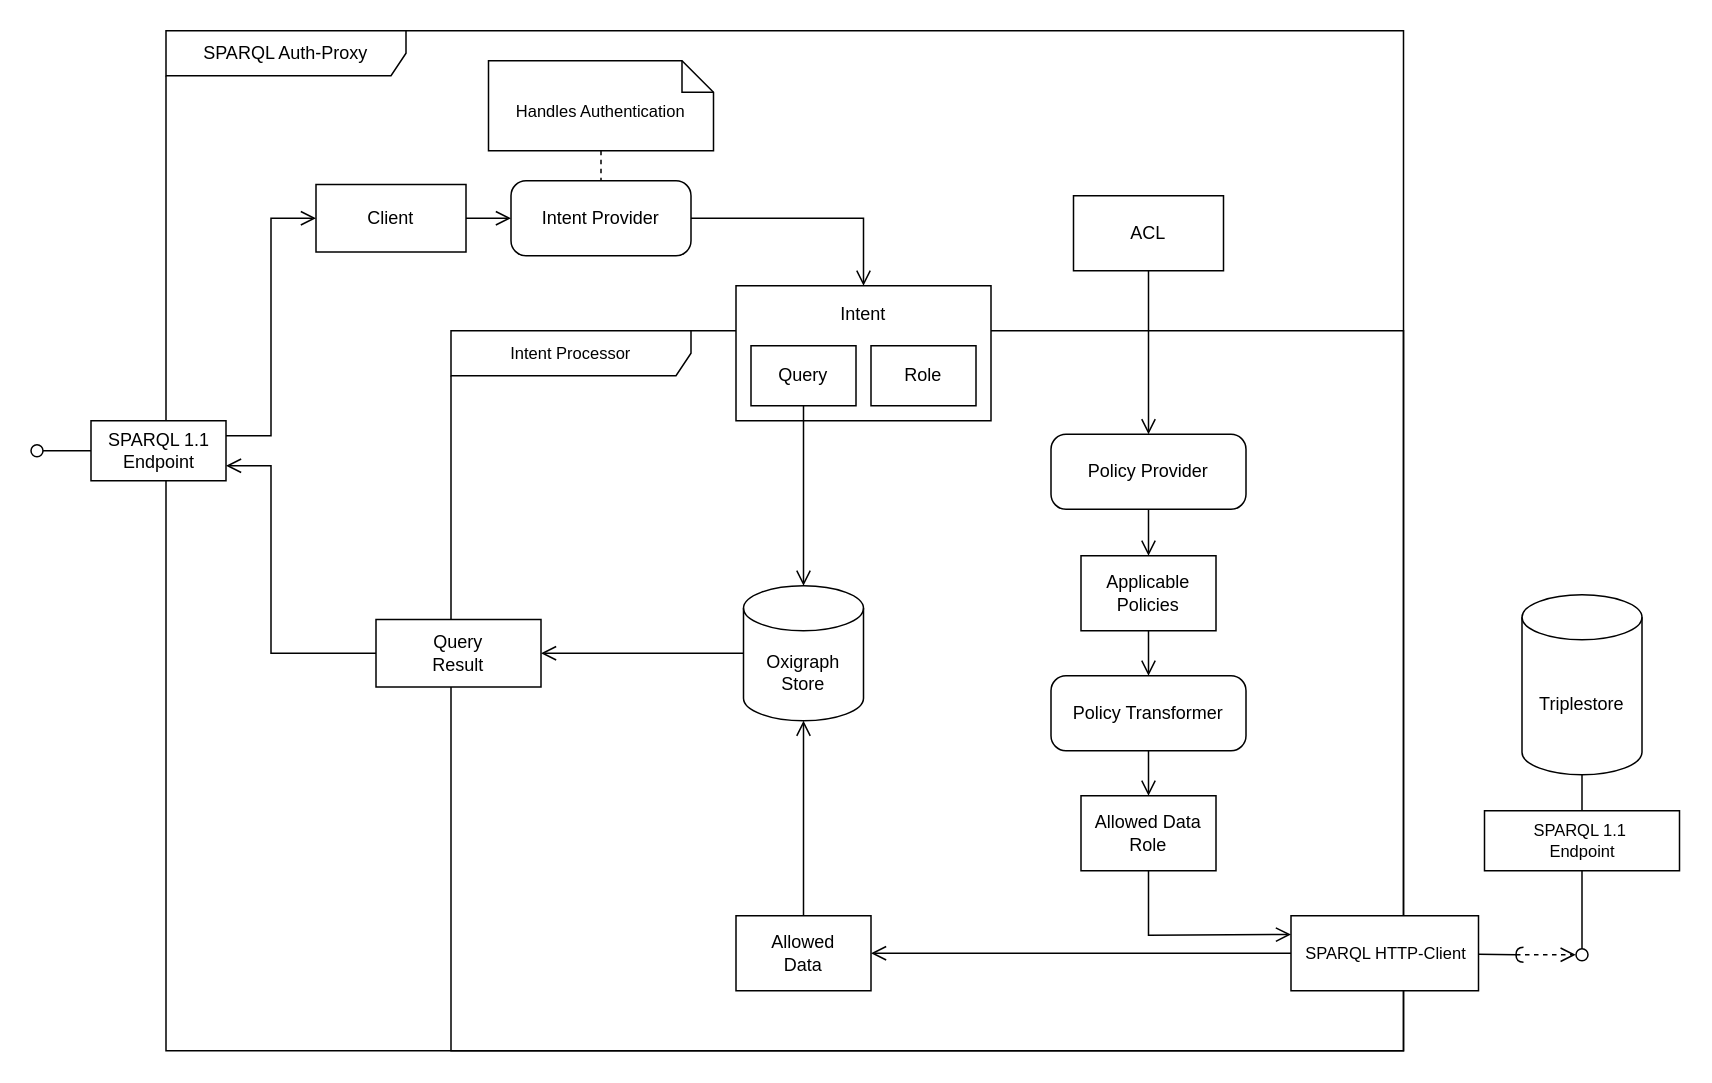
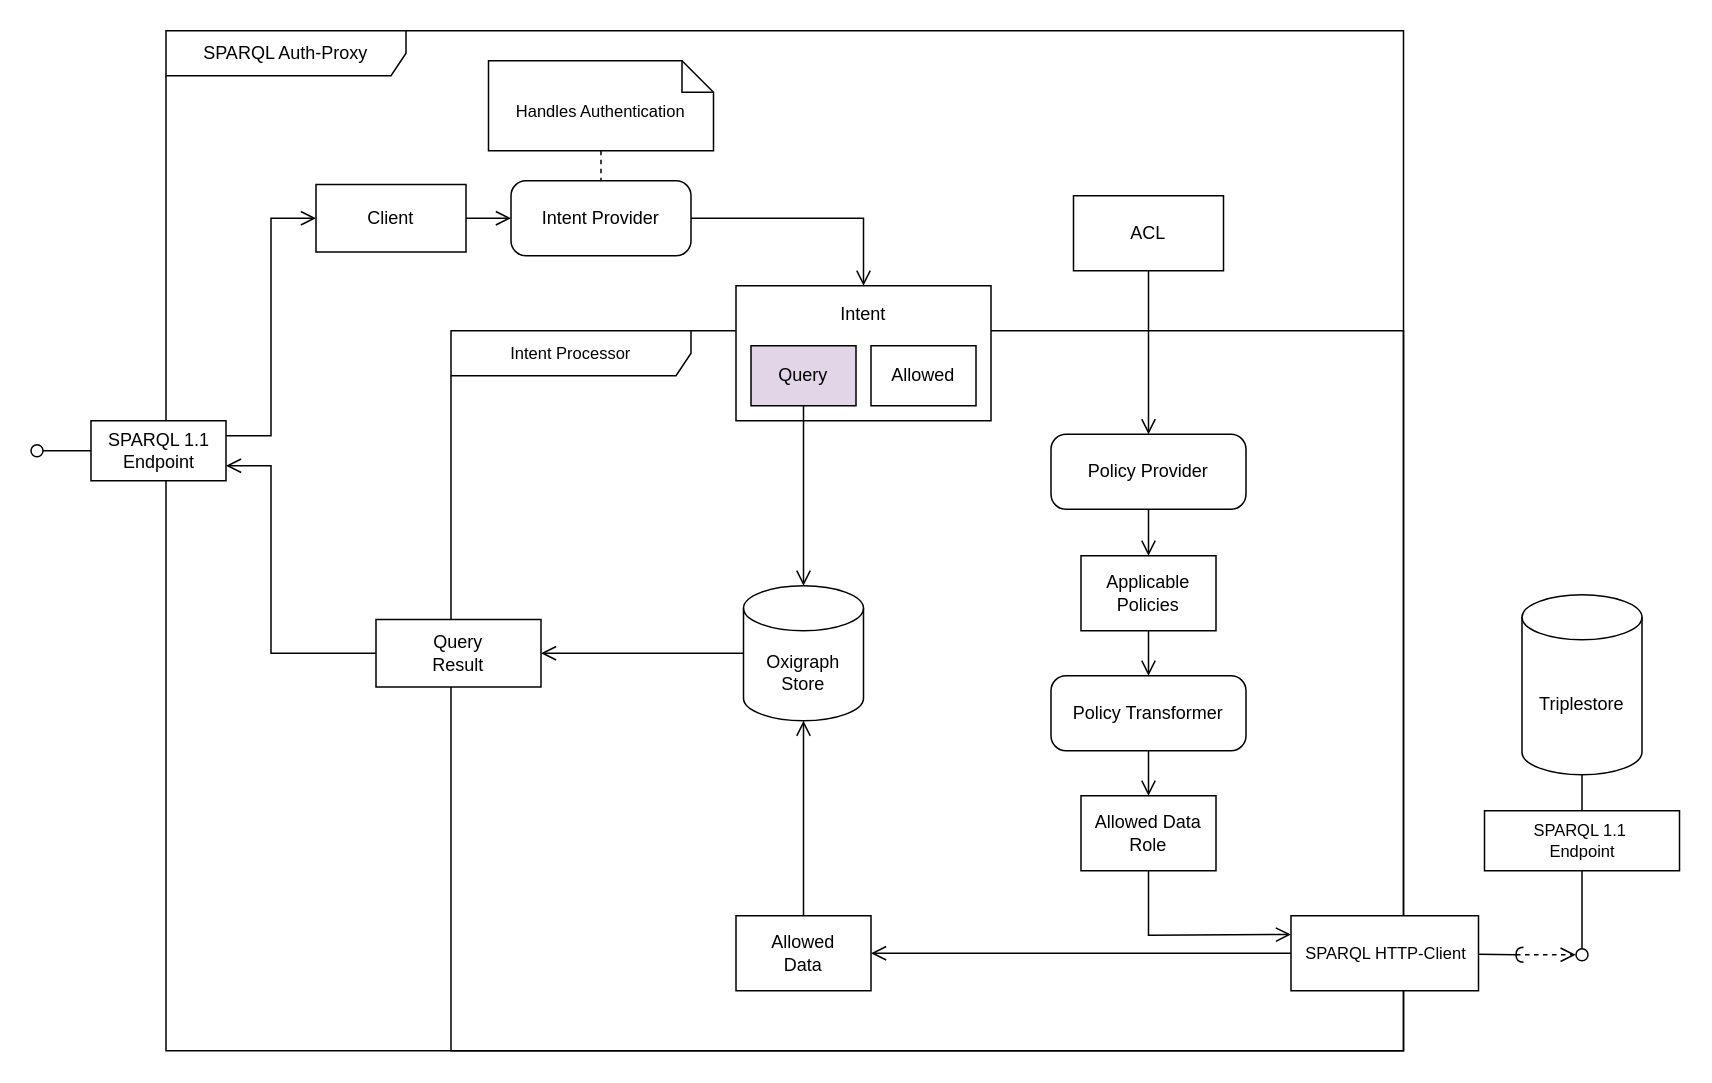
node "Query": fillcolor #ffffff -> #e1d5e7
node "Role": label "Role" -> "Allowed"
